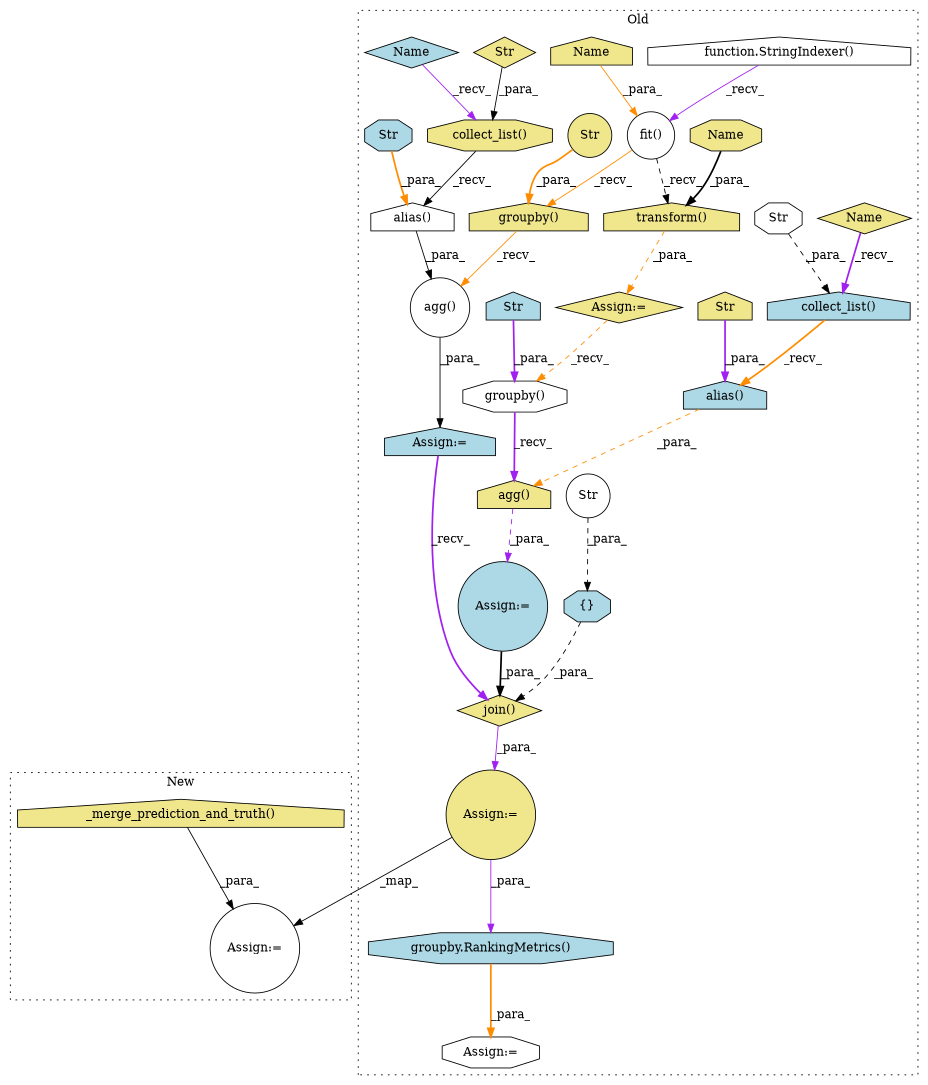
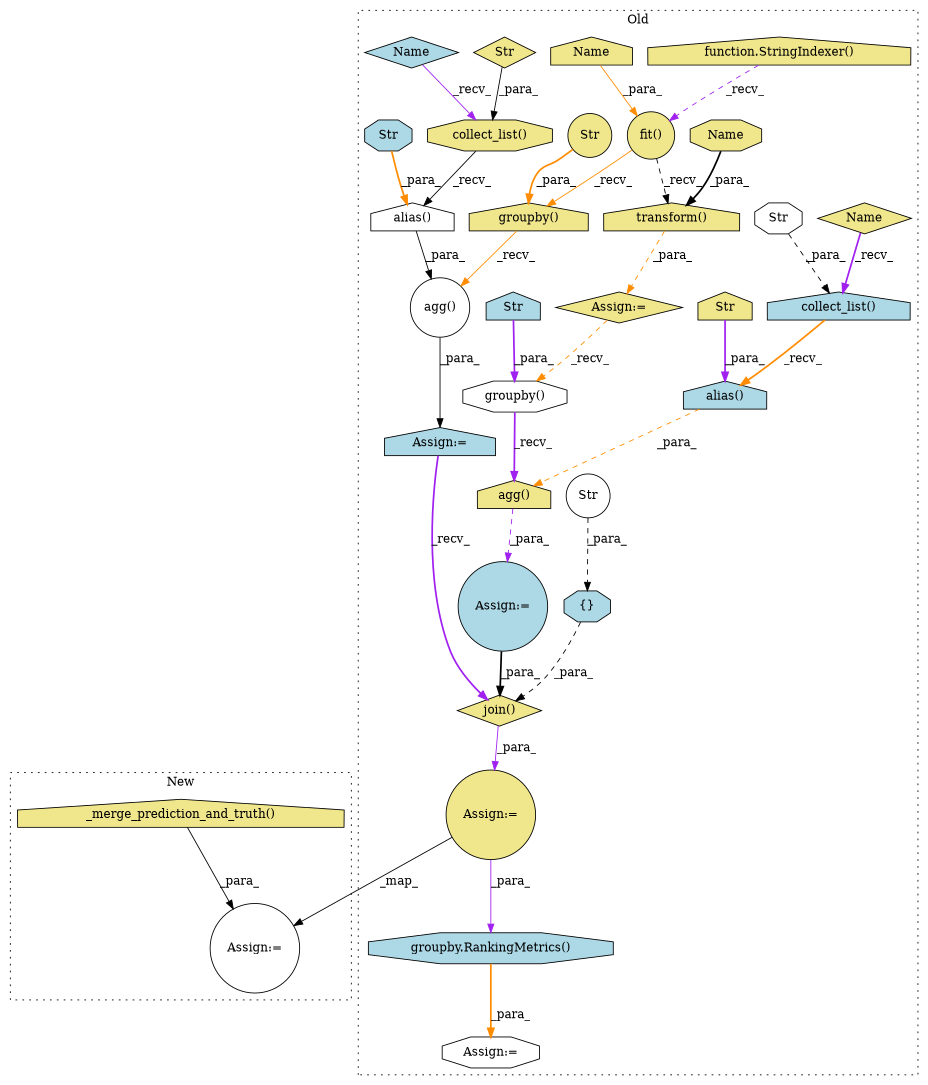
node "function.StringIndexer()": fillcolor white -> khaki
edge "function.StringIndexer()" -> "fit()": style solid -> dashed
node "fit()": fillcolor white -> khaki
